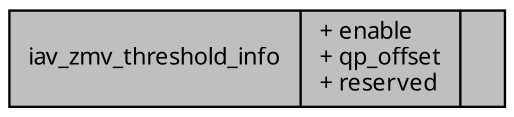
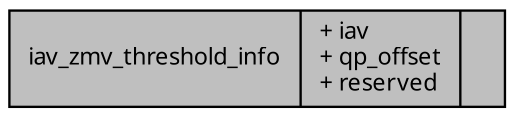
node "iav_zmv_threshold_info": text "+ enable" -> "+ iav"
